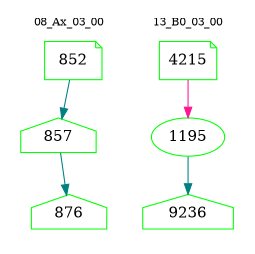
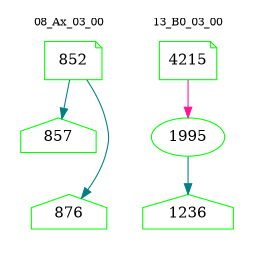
node "1195": label "1195" -> "1995"
edge "857" -> "876": now "852" -> "876"
node "9236": label "9236" -> "1236"
